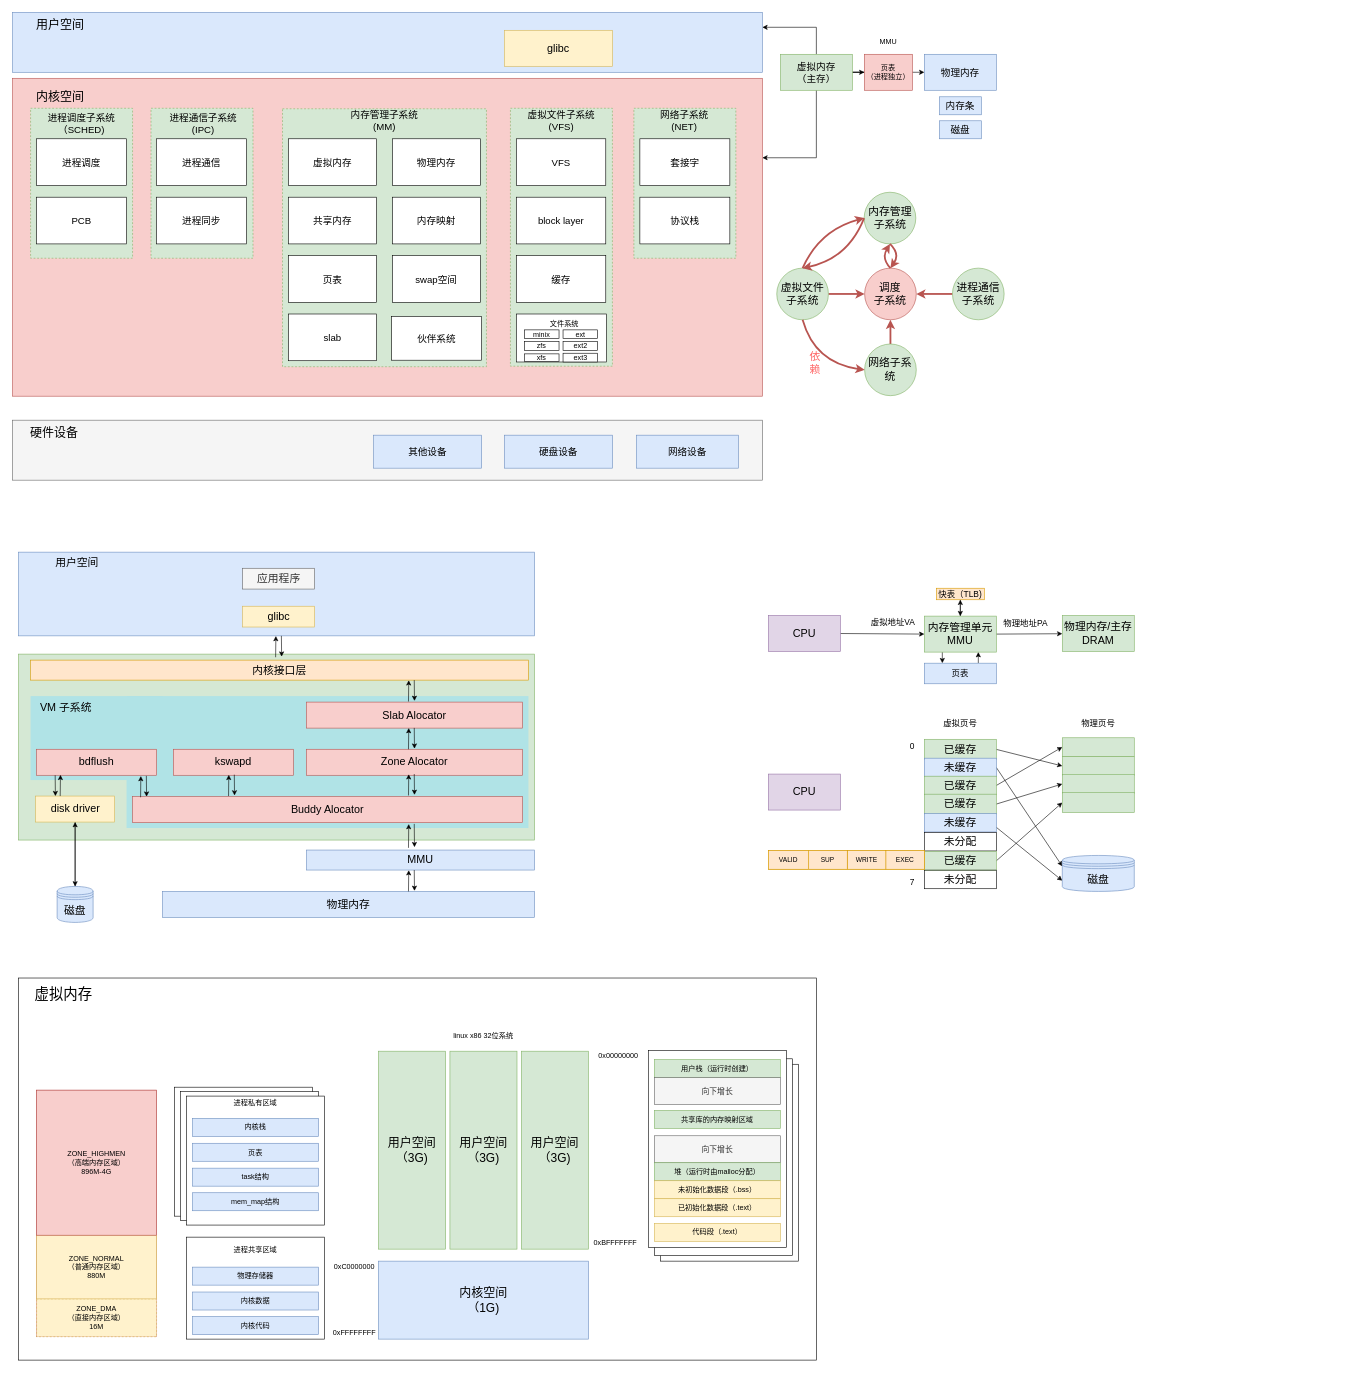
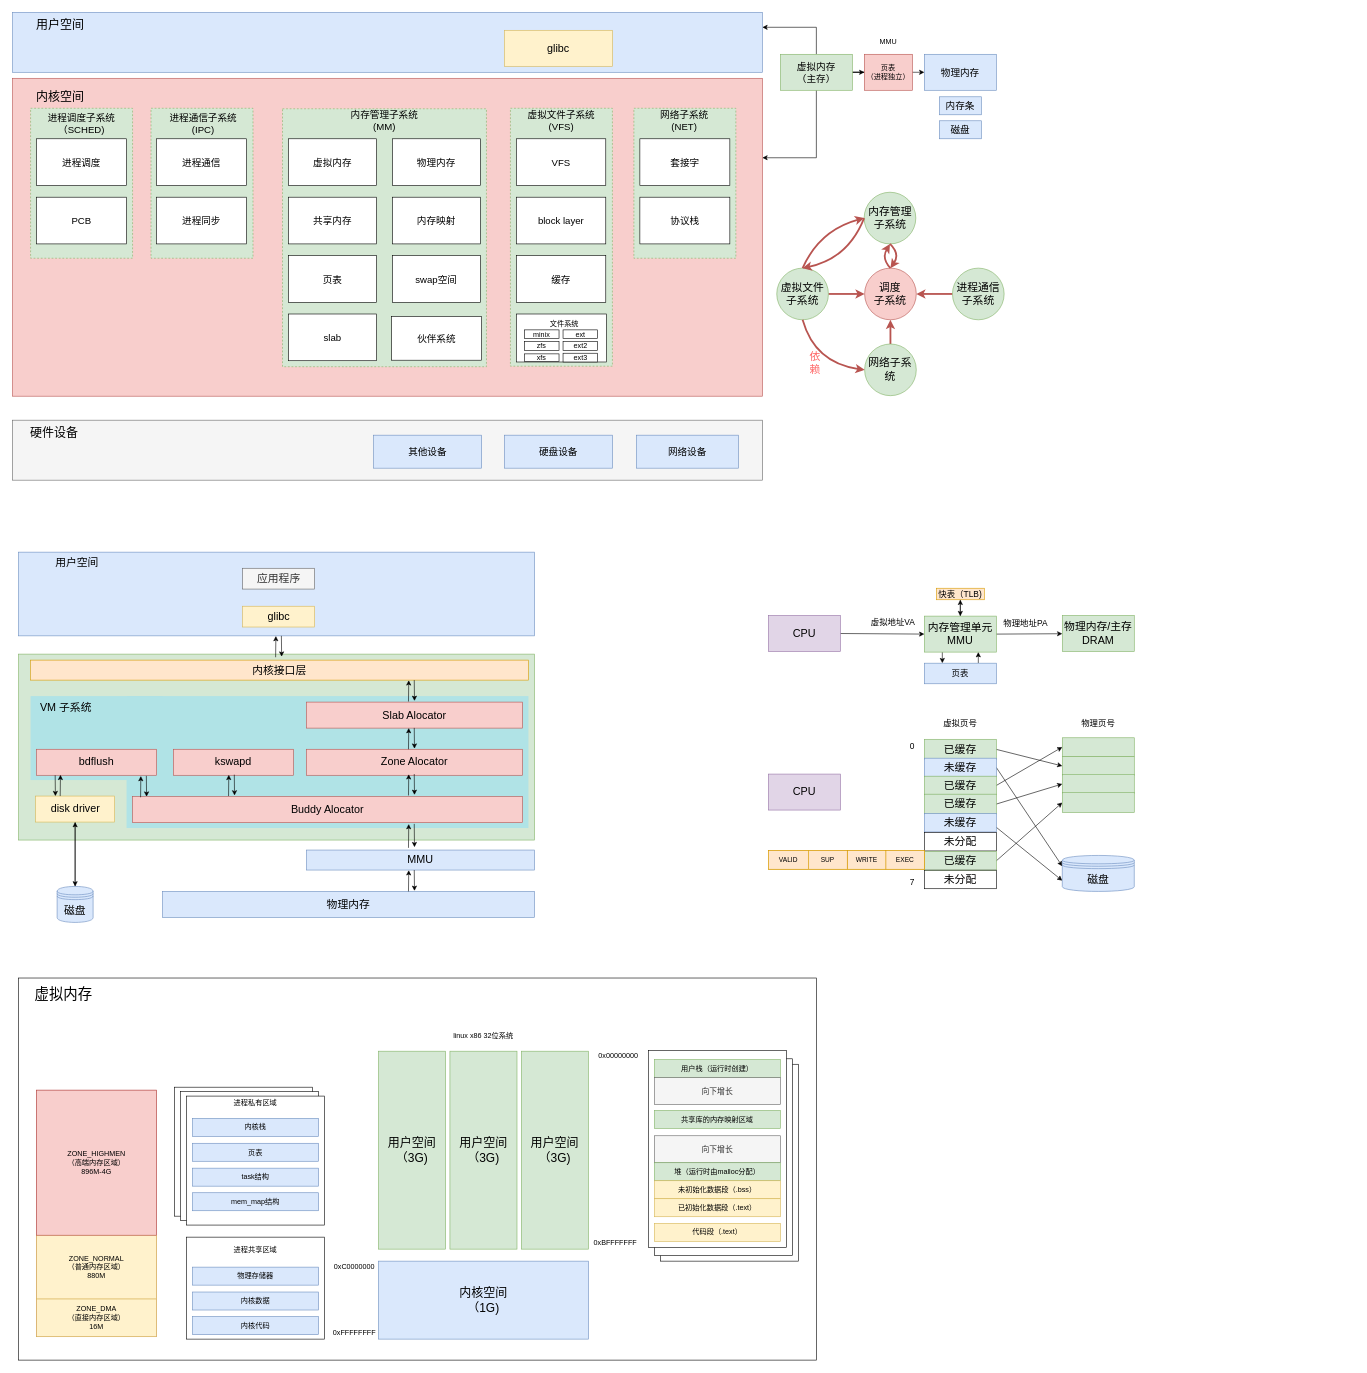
node "ZONE_DMA （直接内存区域） 16M": style dashed -> solid
